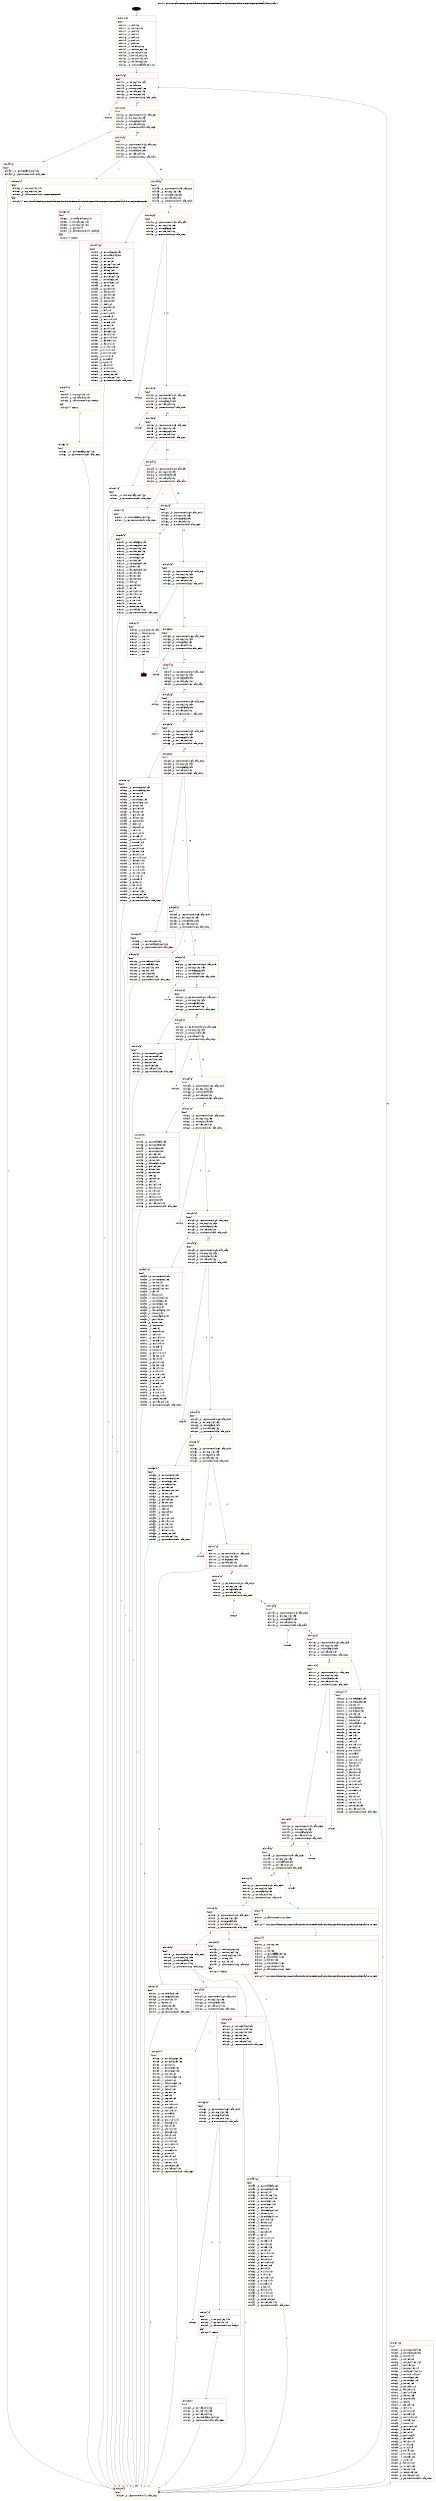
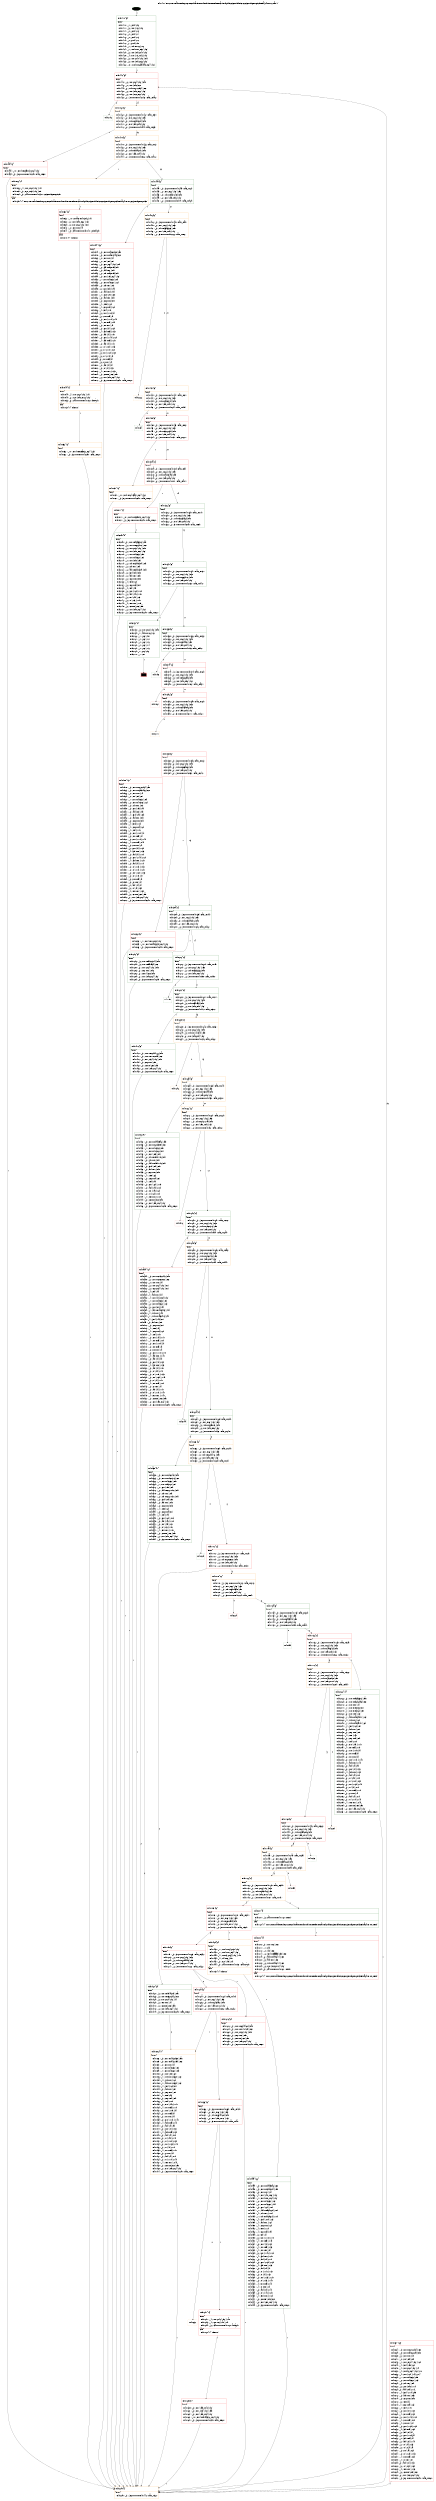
edge "0x401526 [28]" -> "0x4020fb [97]": now "0x401e17 [15]" -> "0x4020fb [97]"
node "0x4015b2 [28]": removed
edge "0x4015ea [28]" -> "0x4018d6 [30]": reversed
edge "0x401b60 [30]" -> "0x402290 [5]": now "0x401b60 [30]" -> "0x401ce6 [147]"
